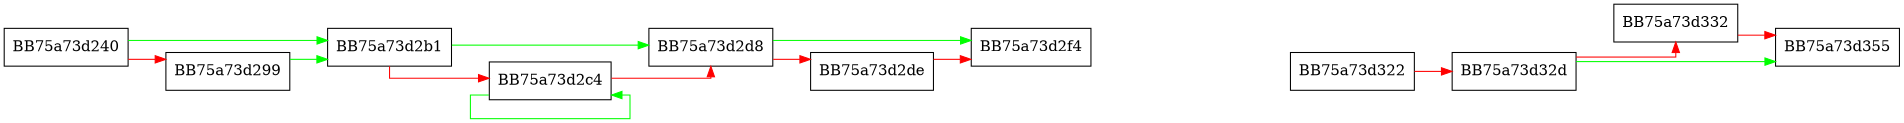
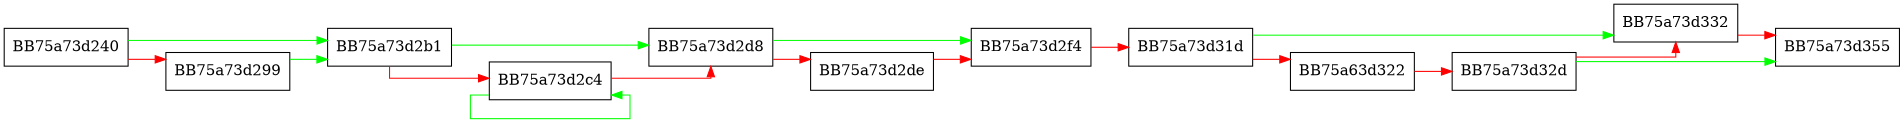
node "BB75a73d31d": added
node "BB75a73d322": label "BB75a73d322" -> "BB75a63d322"
